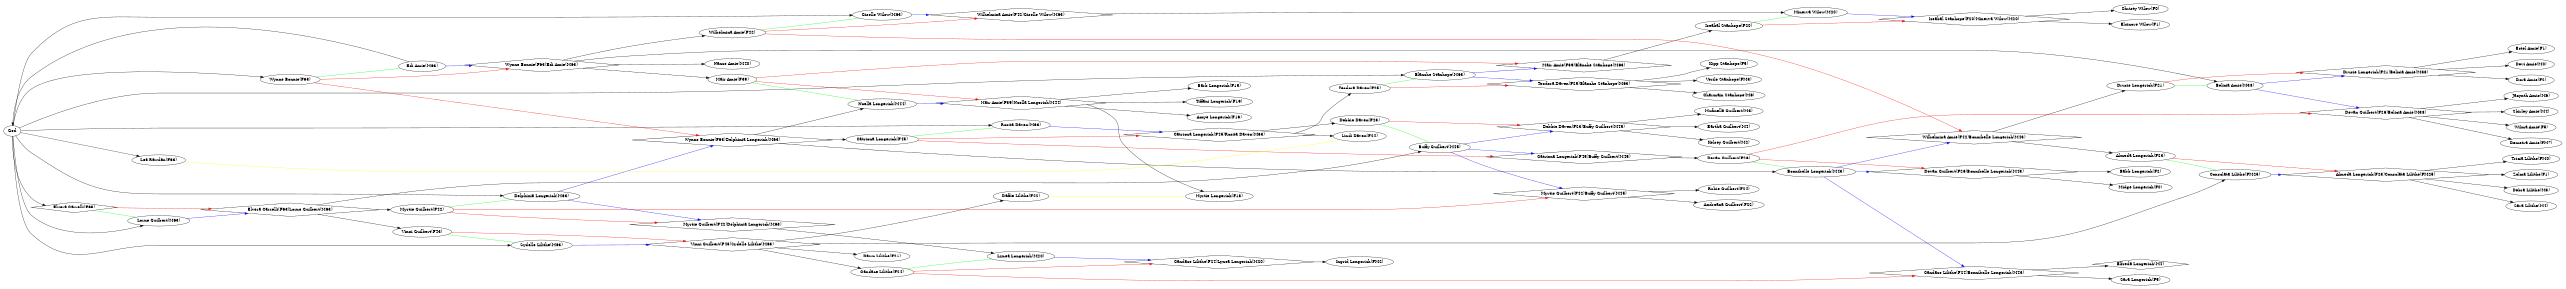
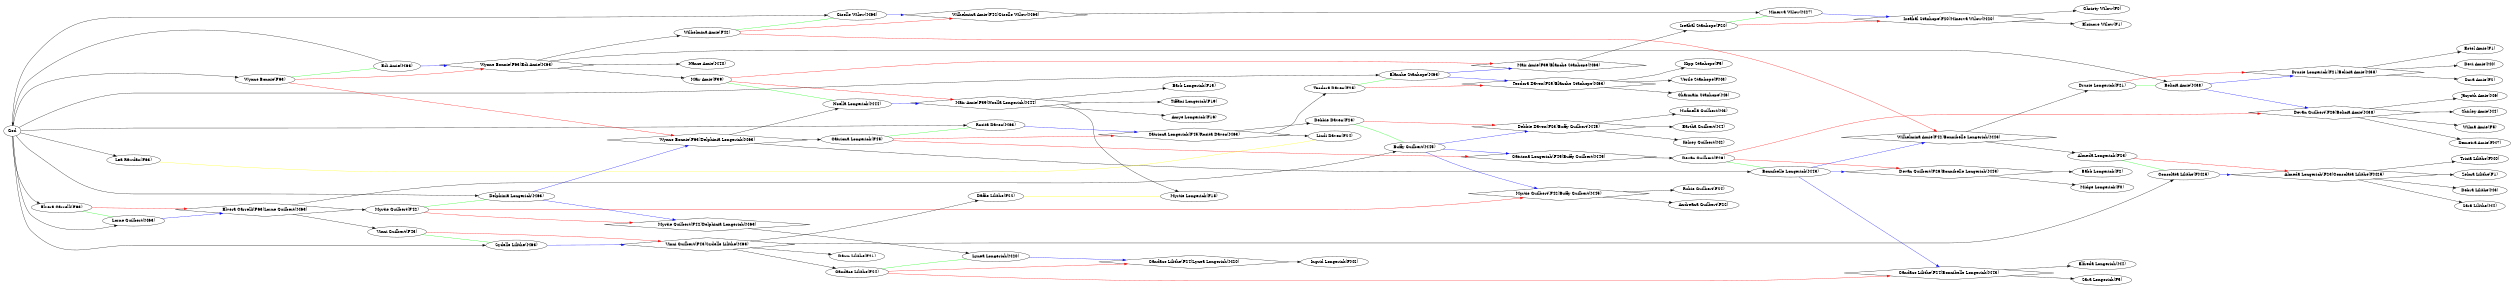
node "Minerva Wilow(M20)": label "Minerva Wilow(M20)" -> "Minerva Wilow(M27)"
node "Elvera Carrelli(F63)": shape diamond -> ellipse
node "Elfreda Longerich(M4)": shape diamond -> ellipse
